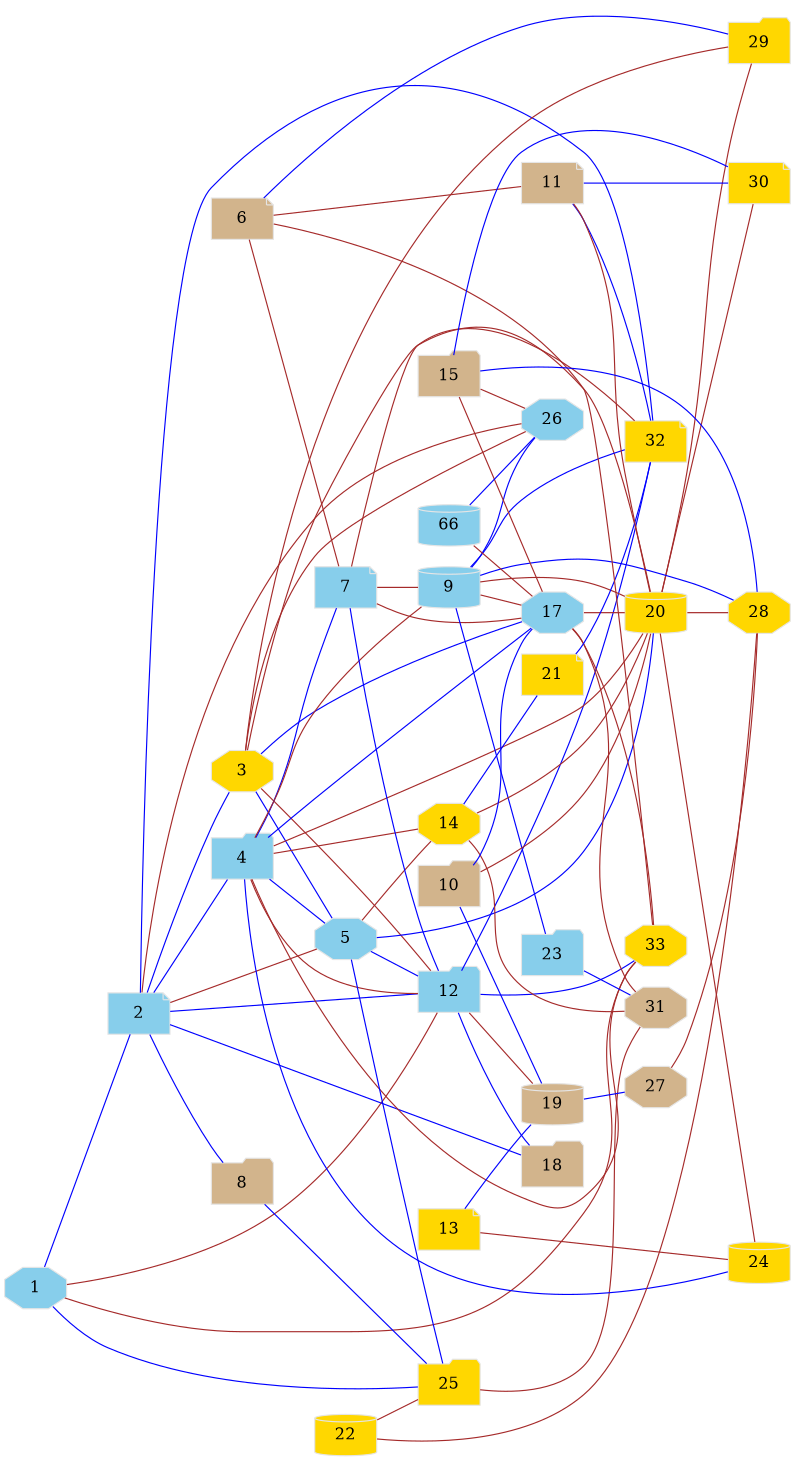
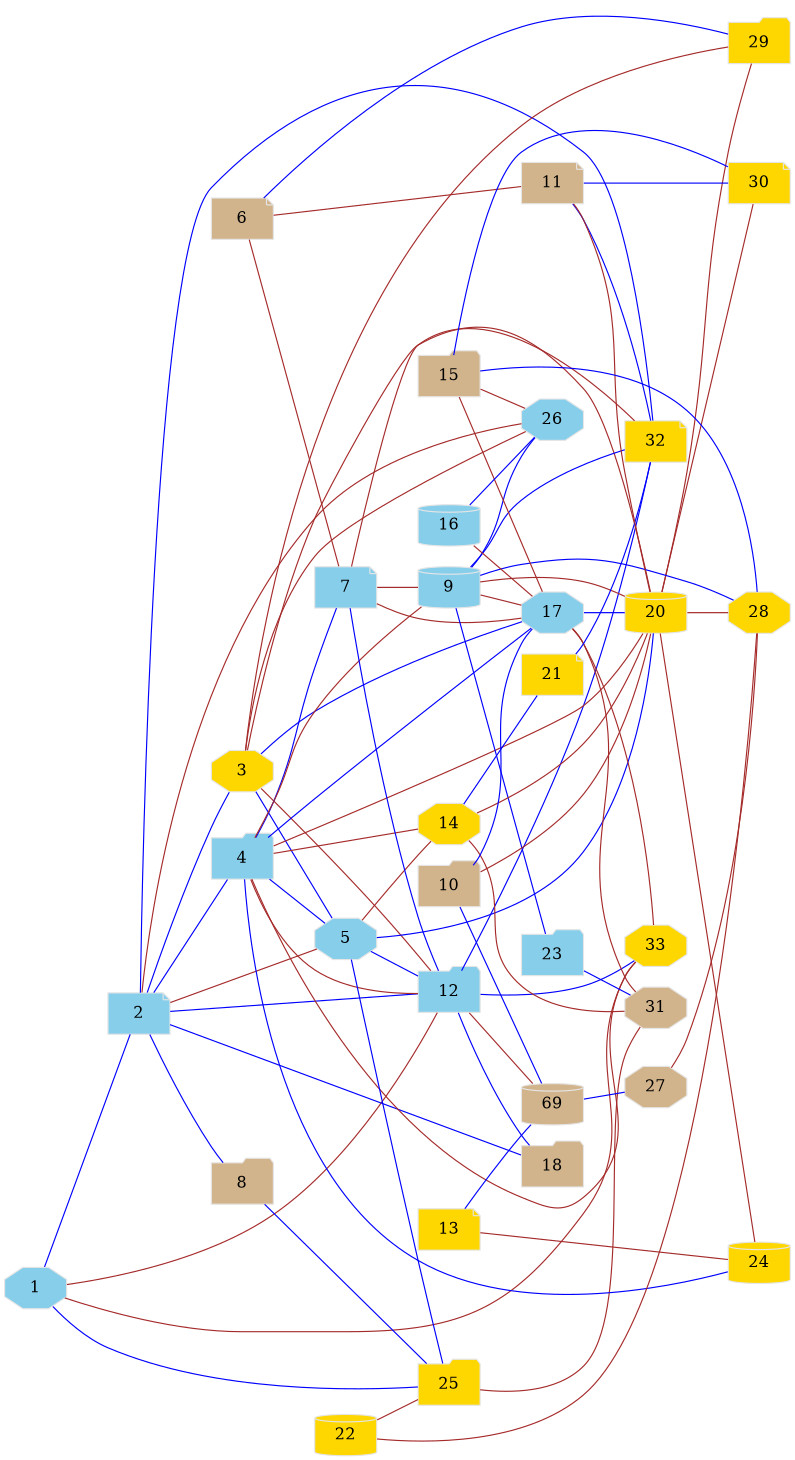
edge "6" -- "33": removed
node "66": label "66" -> "16"
edge "17" -- "20": color brown -> blue
node "19": label "19" -> "69"
